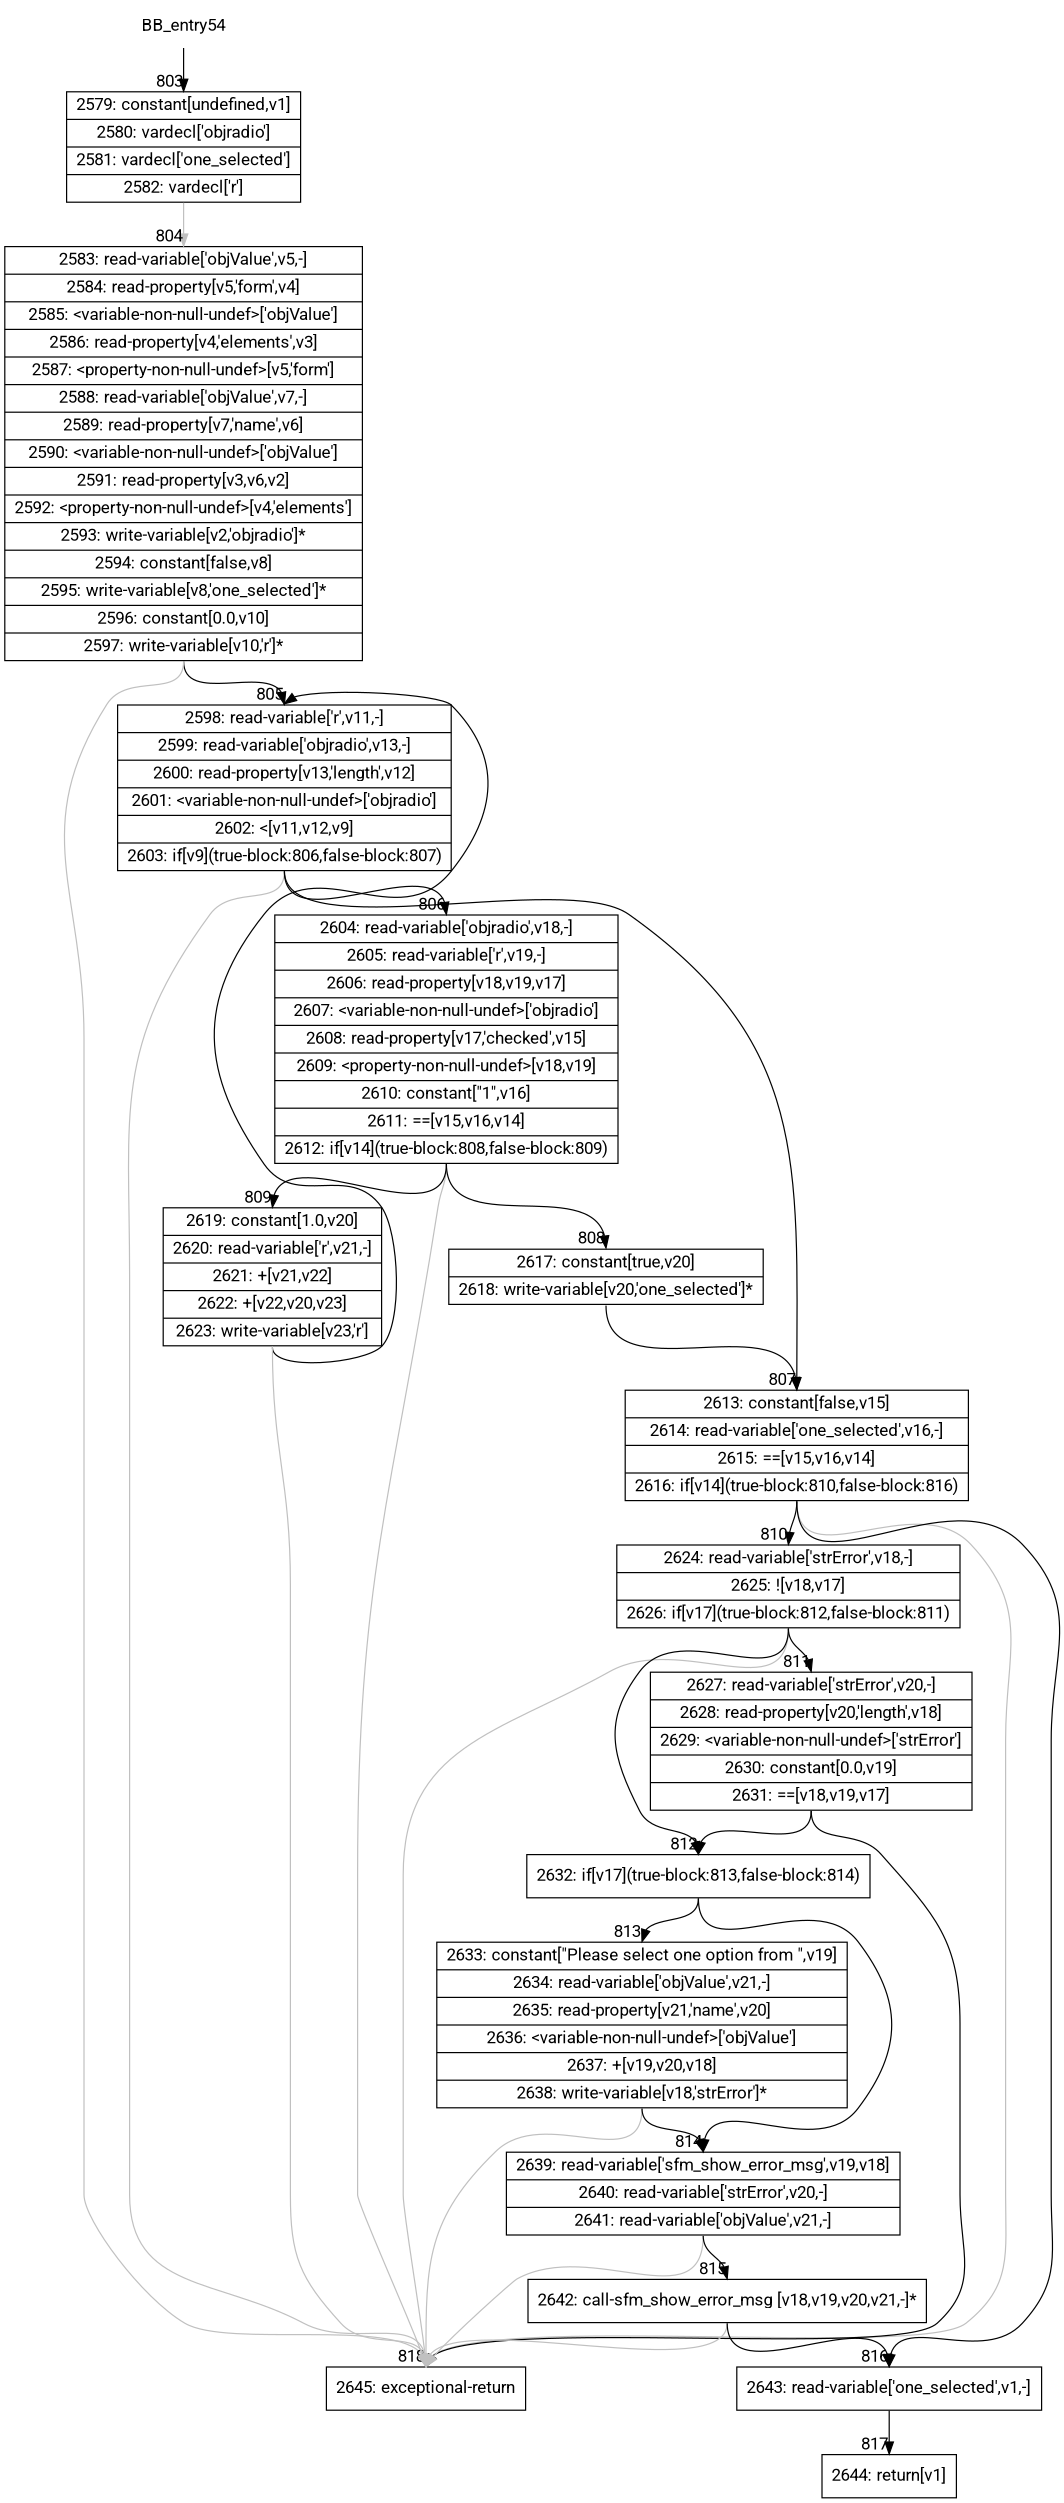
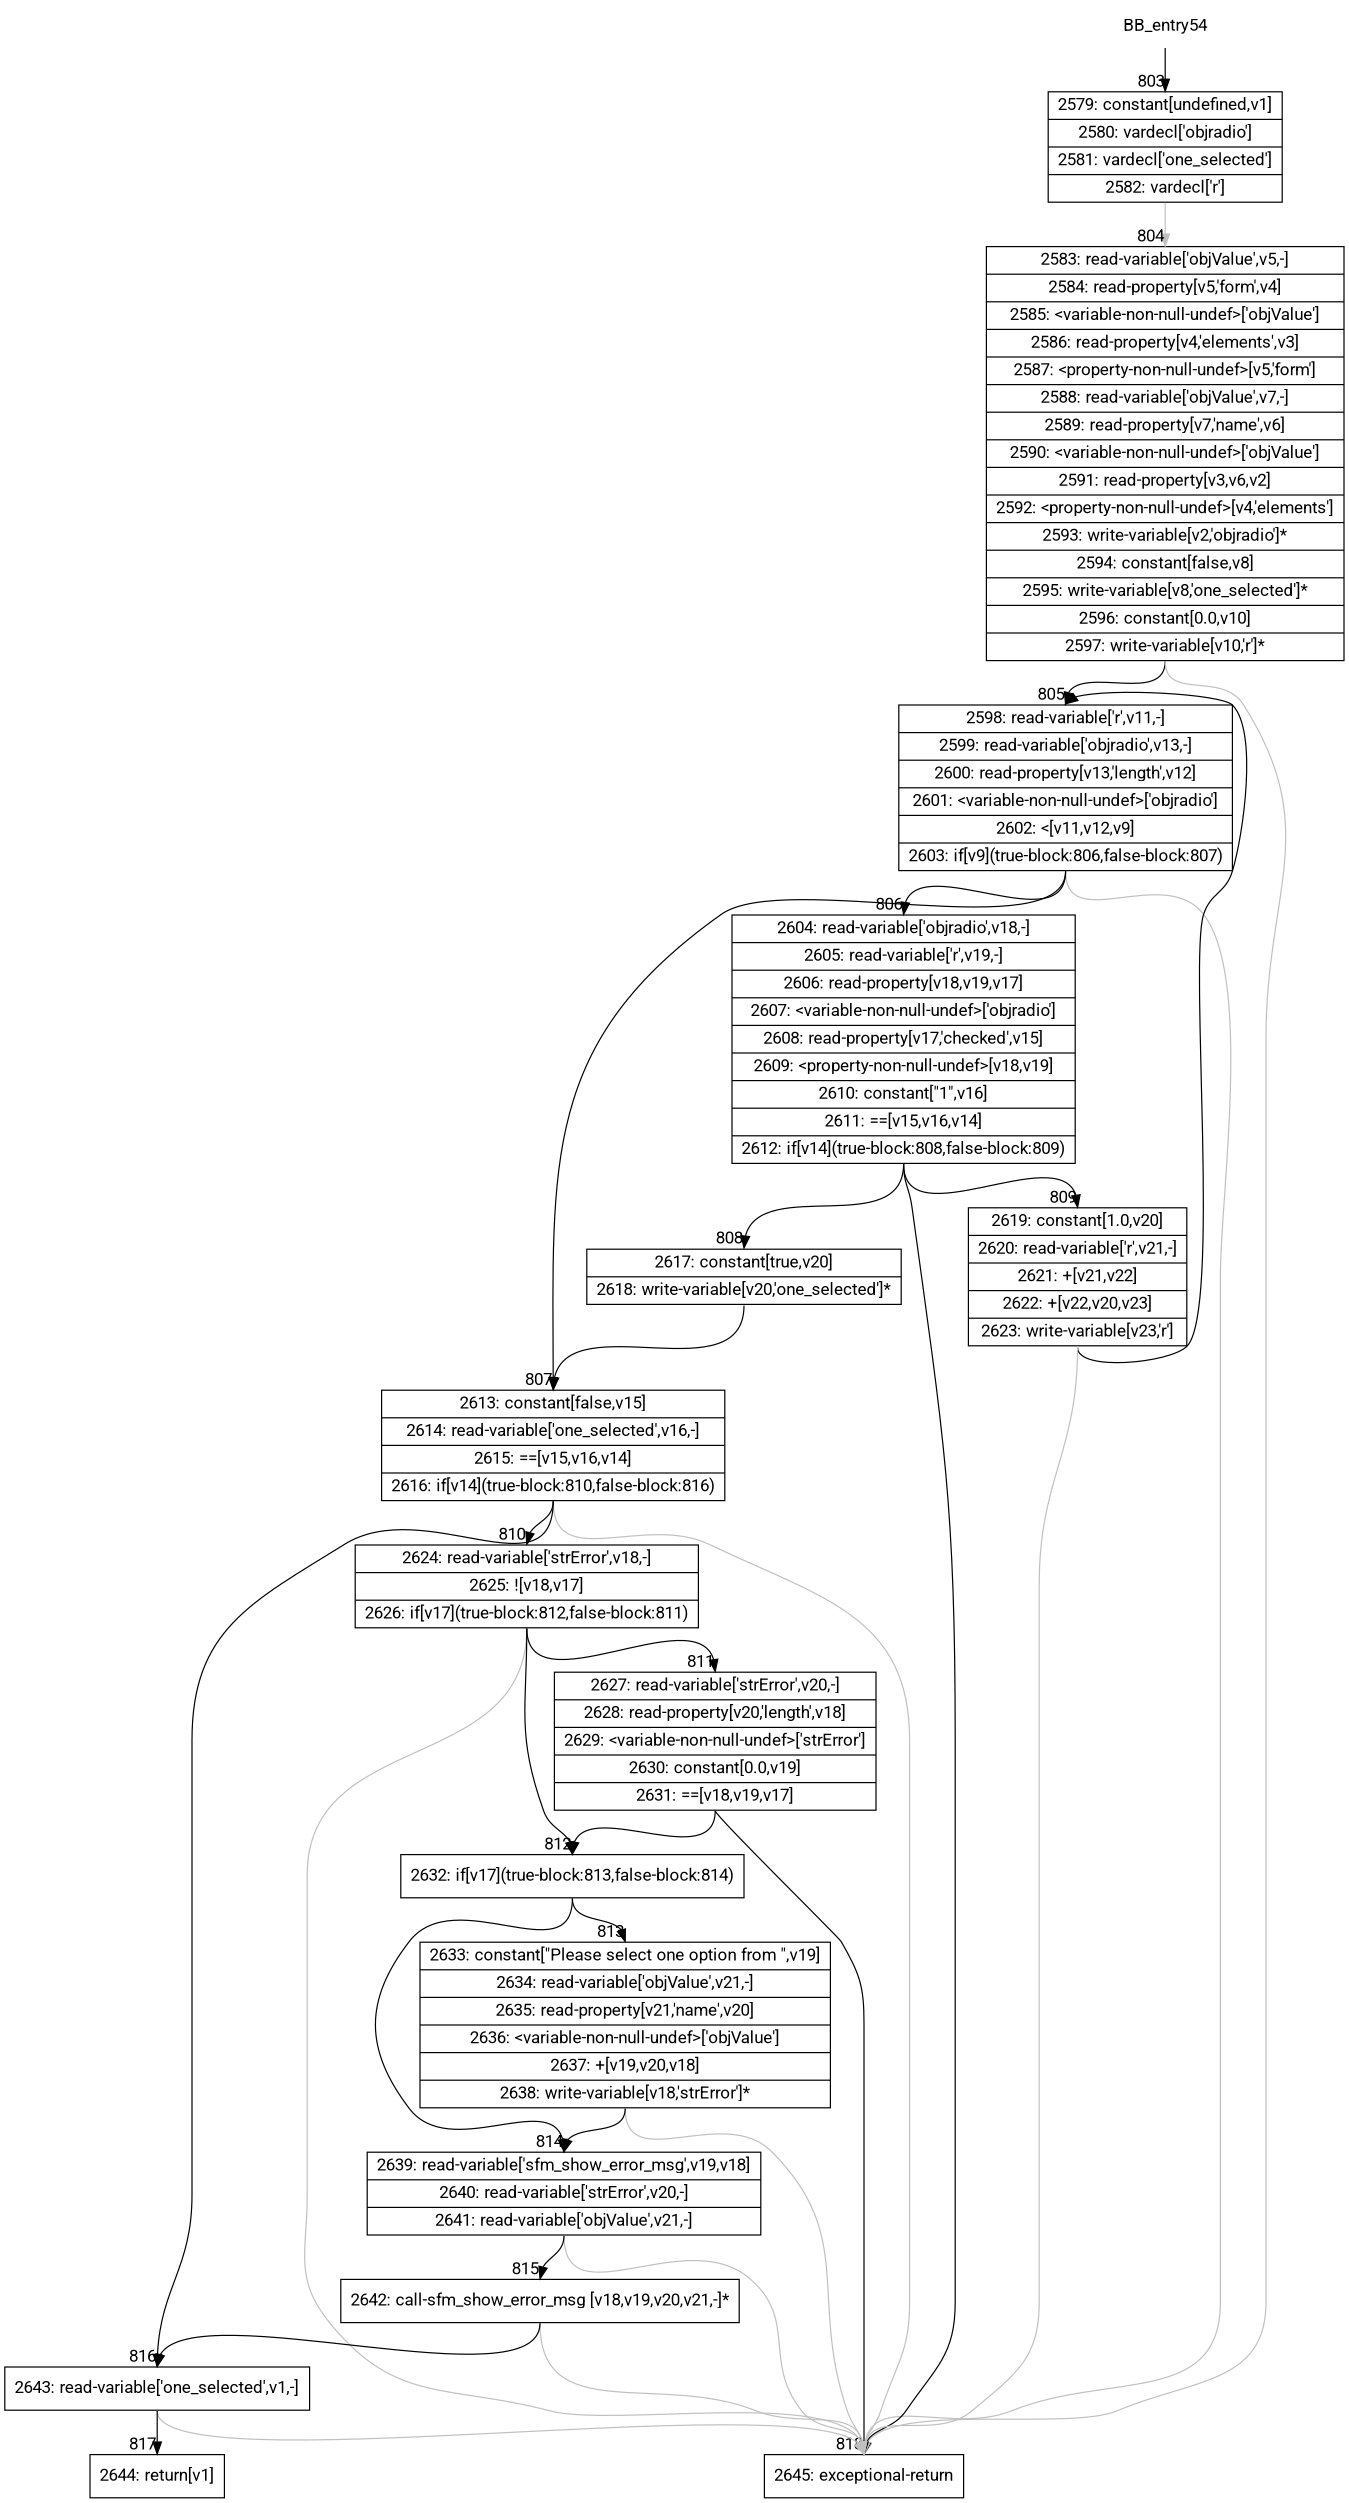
edge "2604: read-variable['objradio',v18,-]" -> "2645: exceptional-return": color gray -> black
edge "2643: read-variable['one_selected',v1,-]" -> "2645: exceptional-return": added
